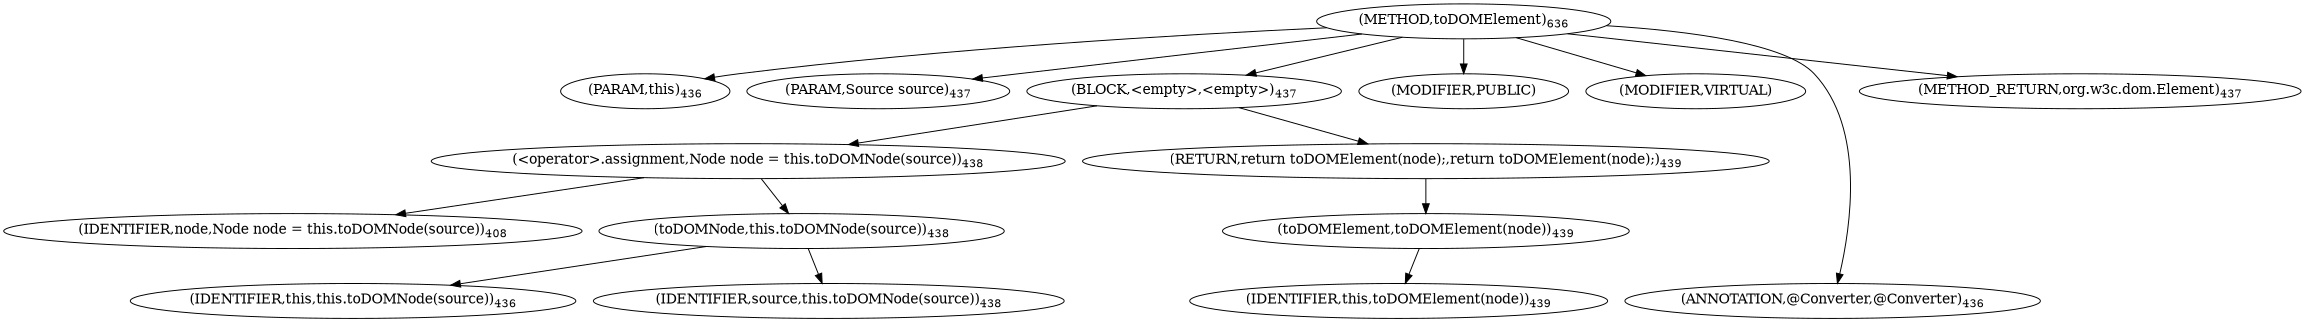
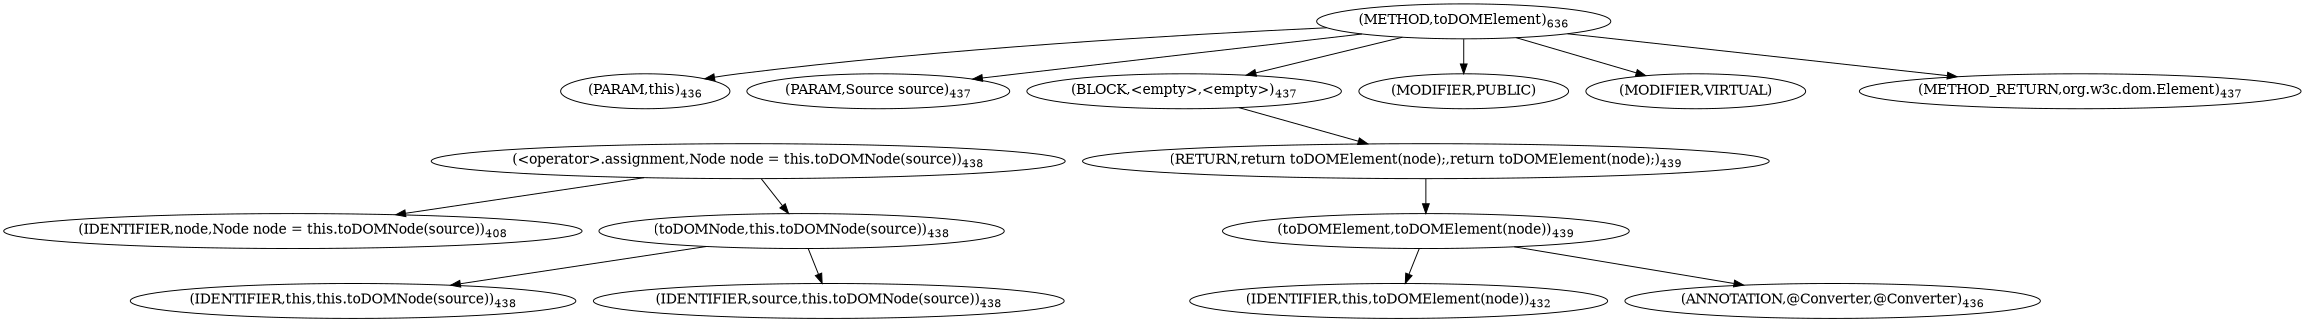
edge "(METHOD,toDOMElement)" -> "(ANNOTATION,@Converter,@Converter)": now "(toDOMElement,toDOMElement(node))" -> "(ANNOTATION,@Converter,@Converter)"
edge "(BLOCK,<empty>,<empty>)" -> "(<operator>.assignment,Node node = this.toDOMNode(source))": removed
node "(IDENTIFIER,this,this.toDOMNode(source))": text "436" -> "438"
node "(IDENTIFIER,this,toDOMElement(node))": text "439" -> "432"
